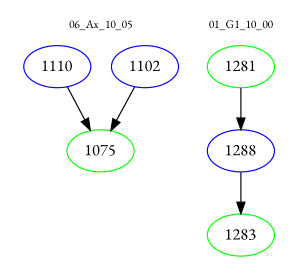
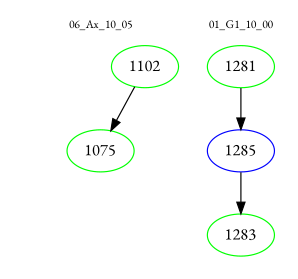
node "1110": removed
node "1102": color blue -> green
node "1288": label "1288" -> "1285"
